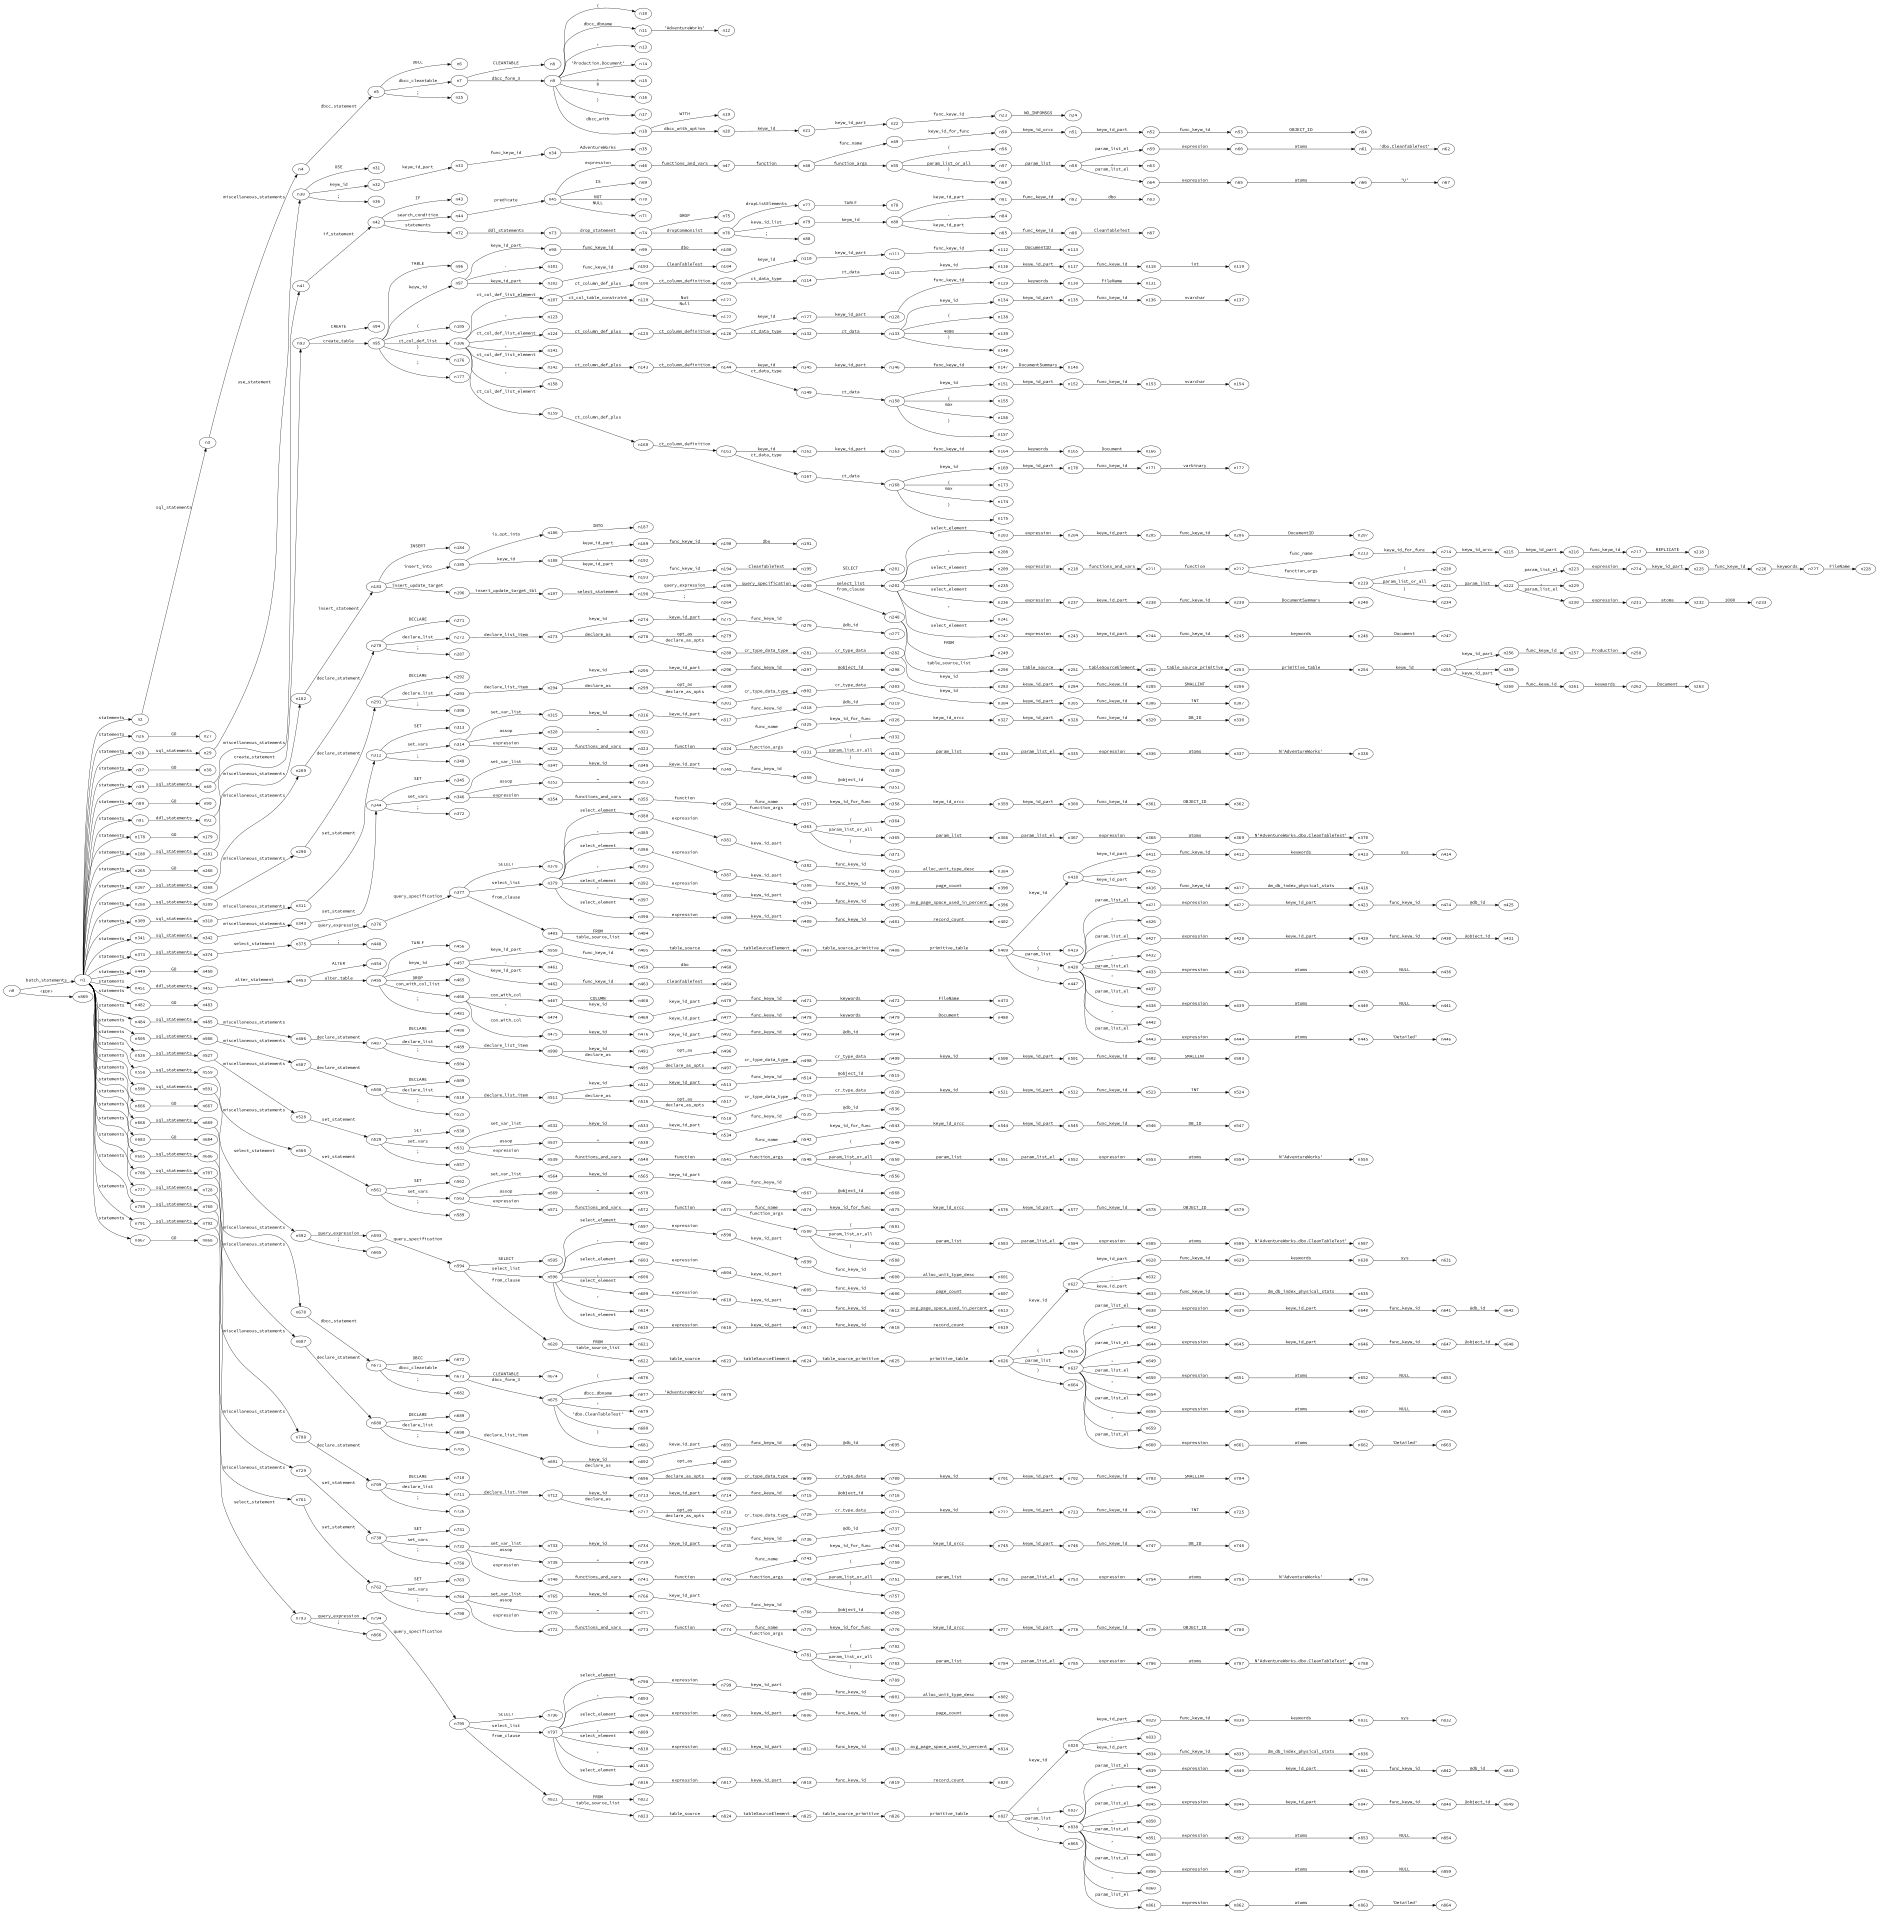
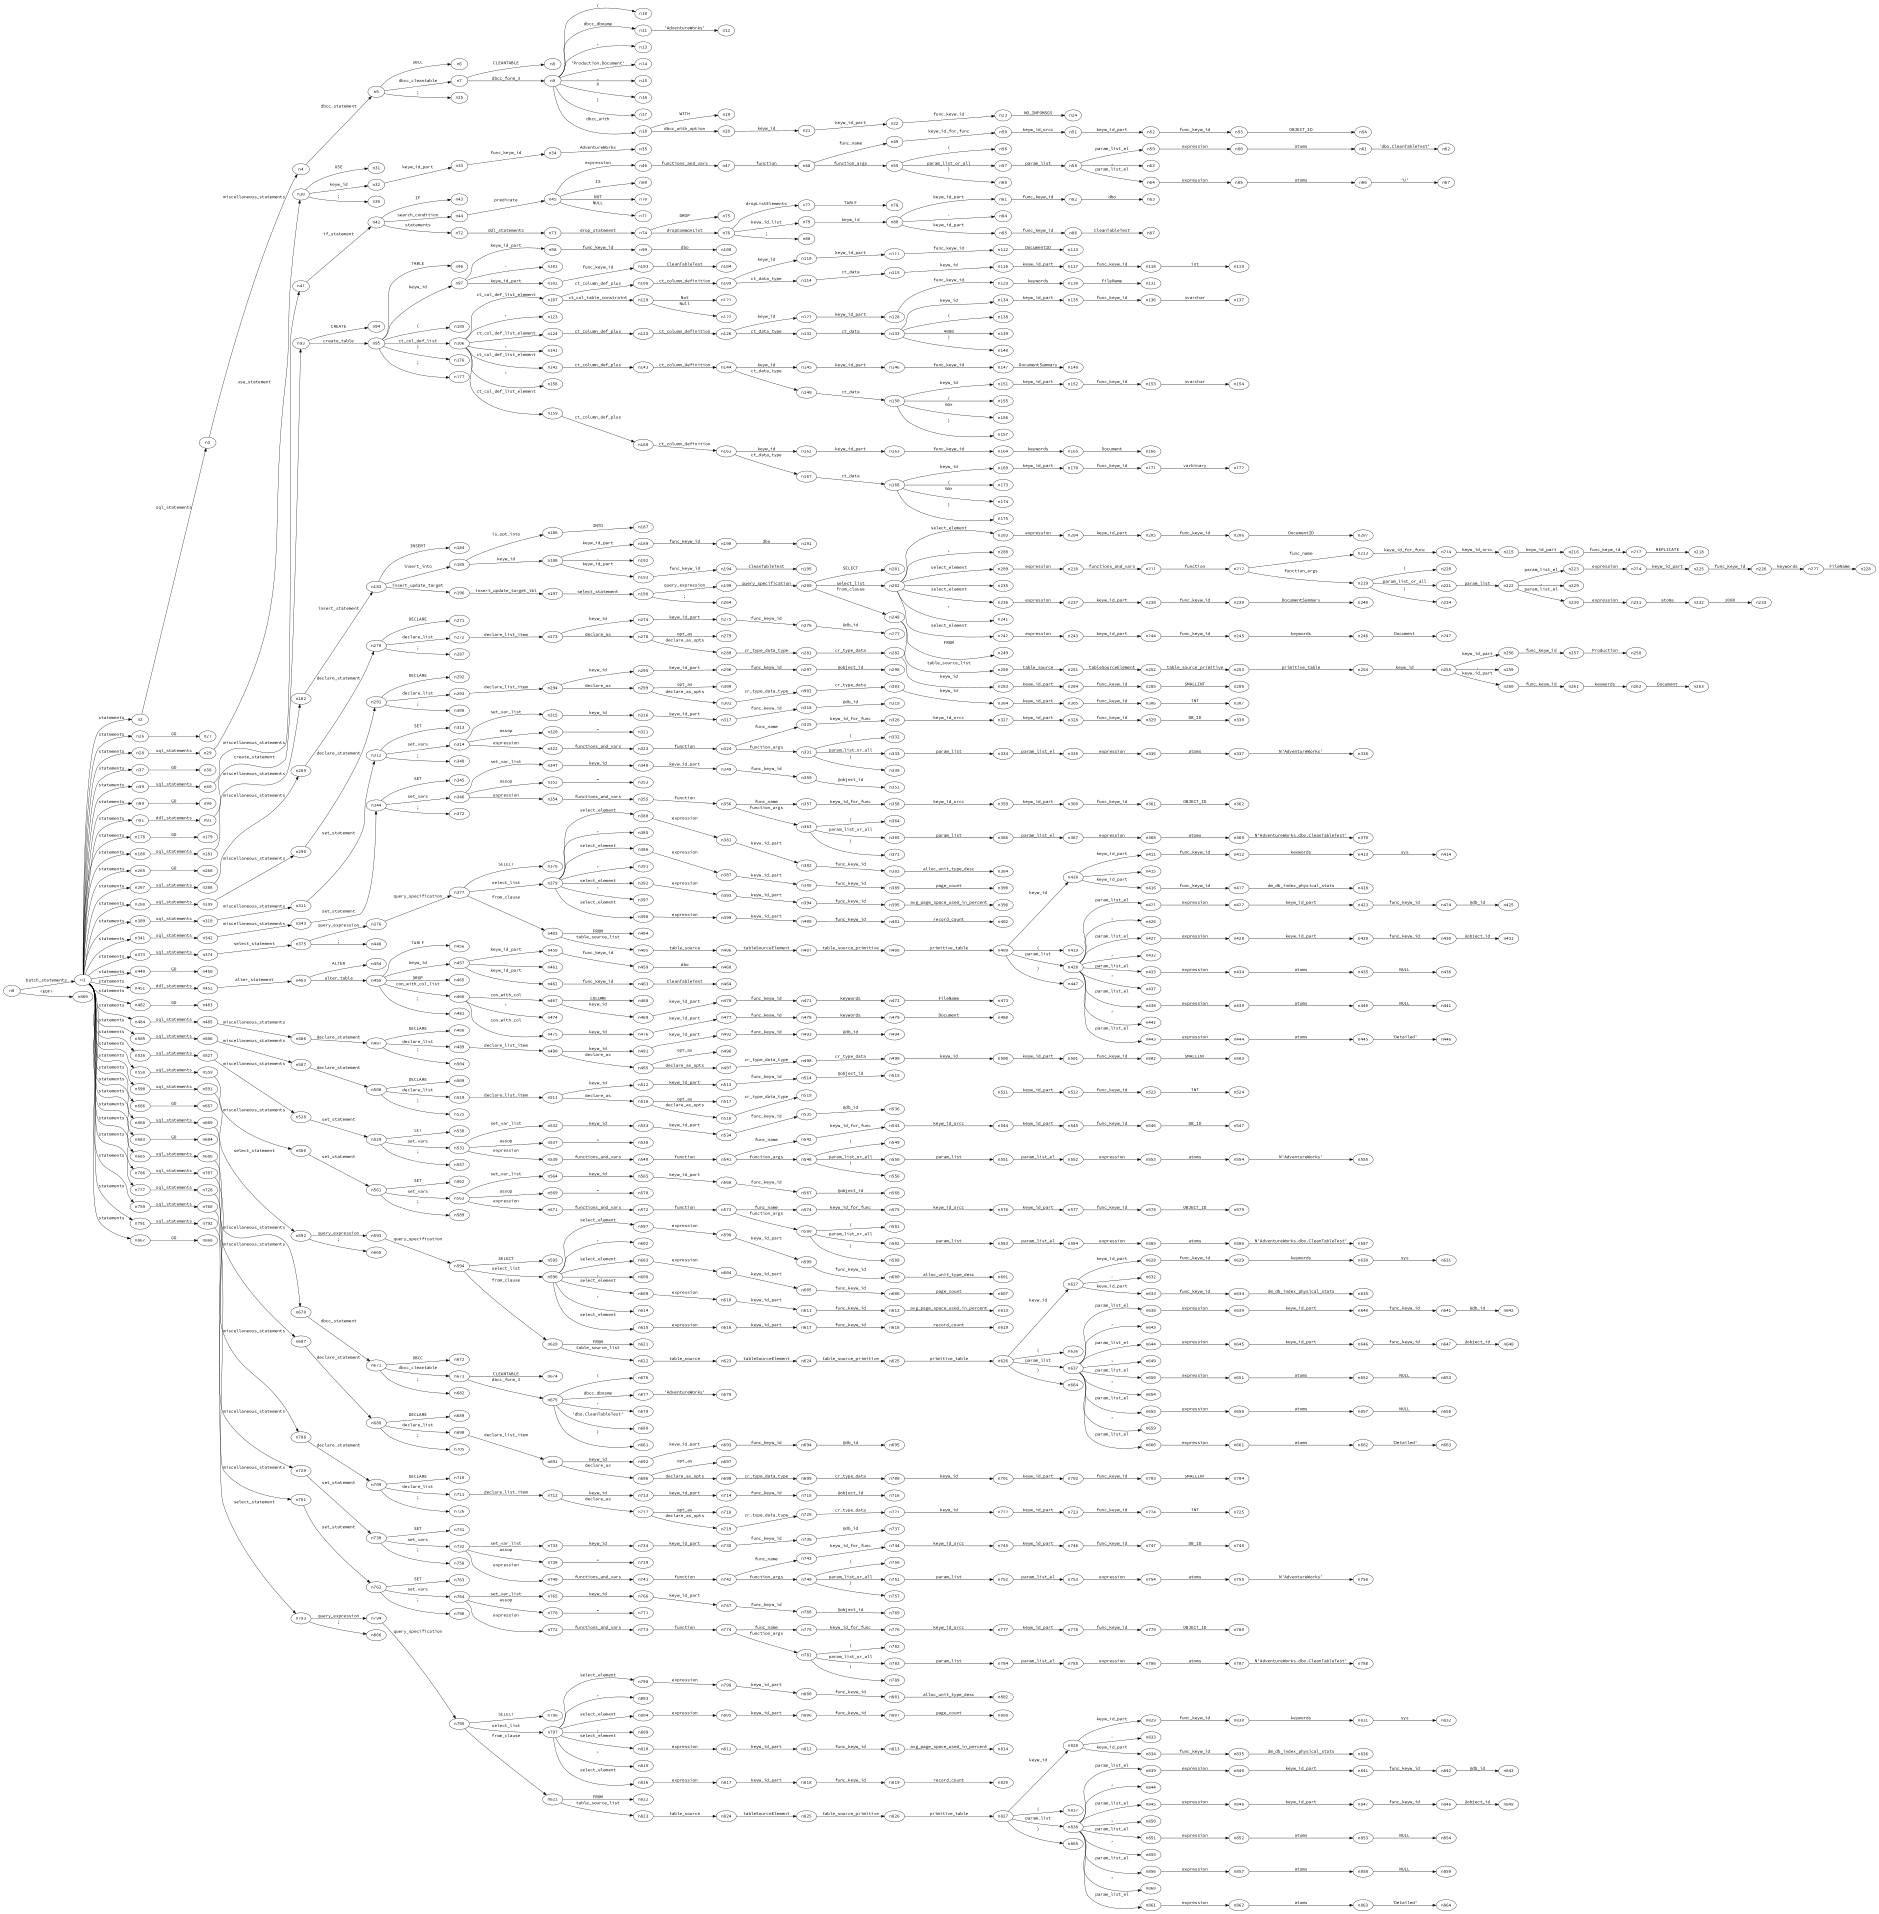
node "n958": label "n958" -> "n458"
node "n990": label "n990" -> "n490"
node "n520": removed
